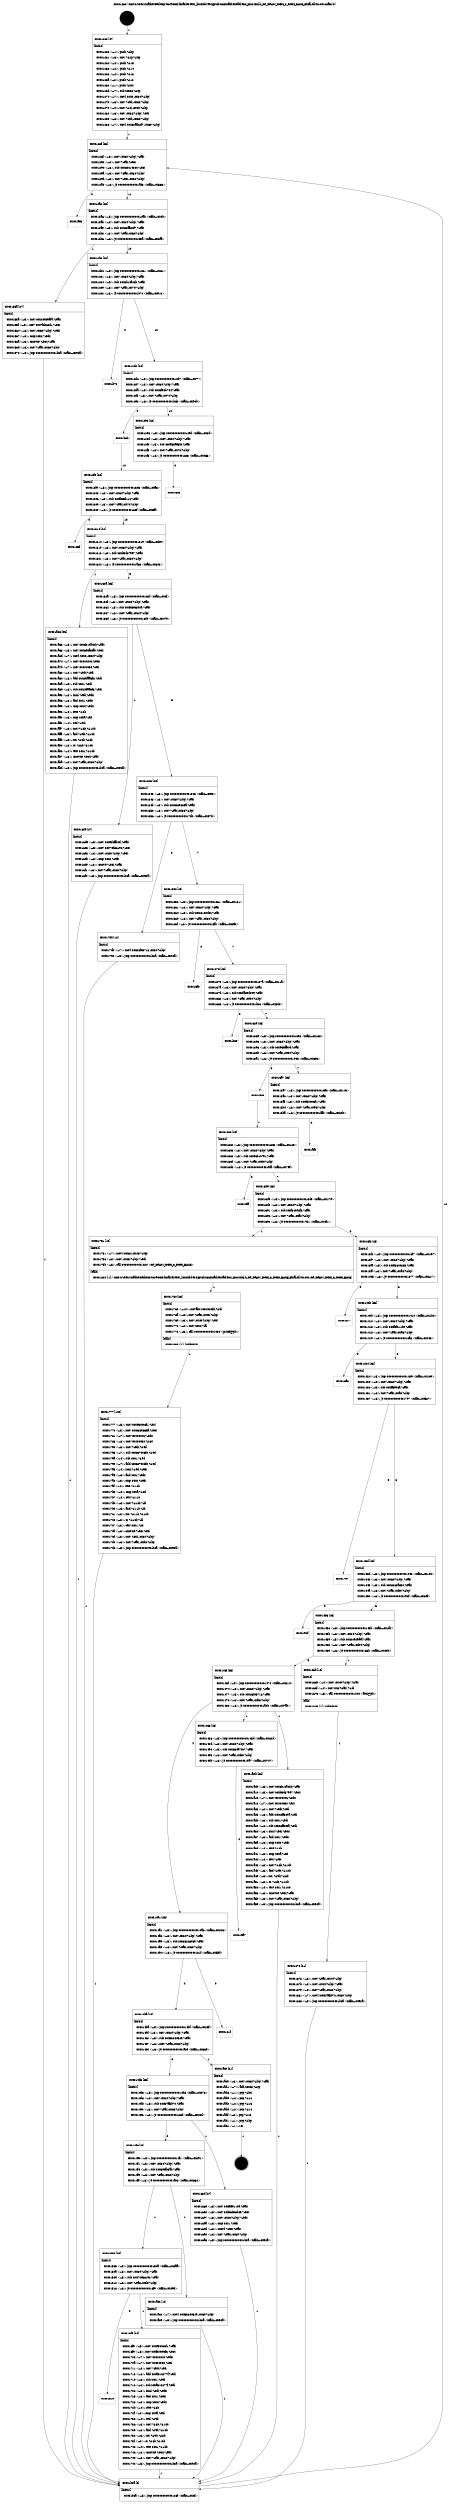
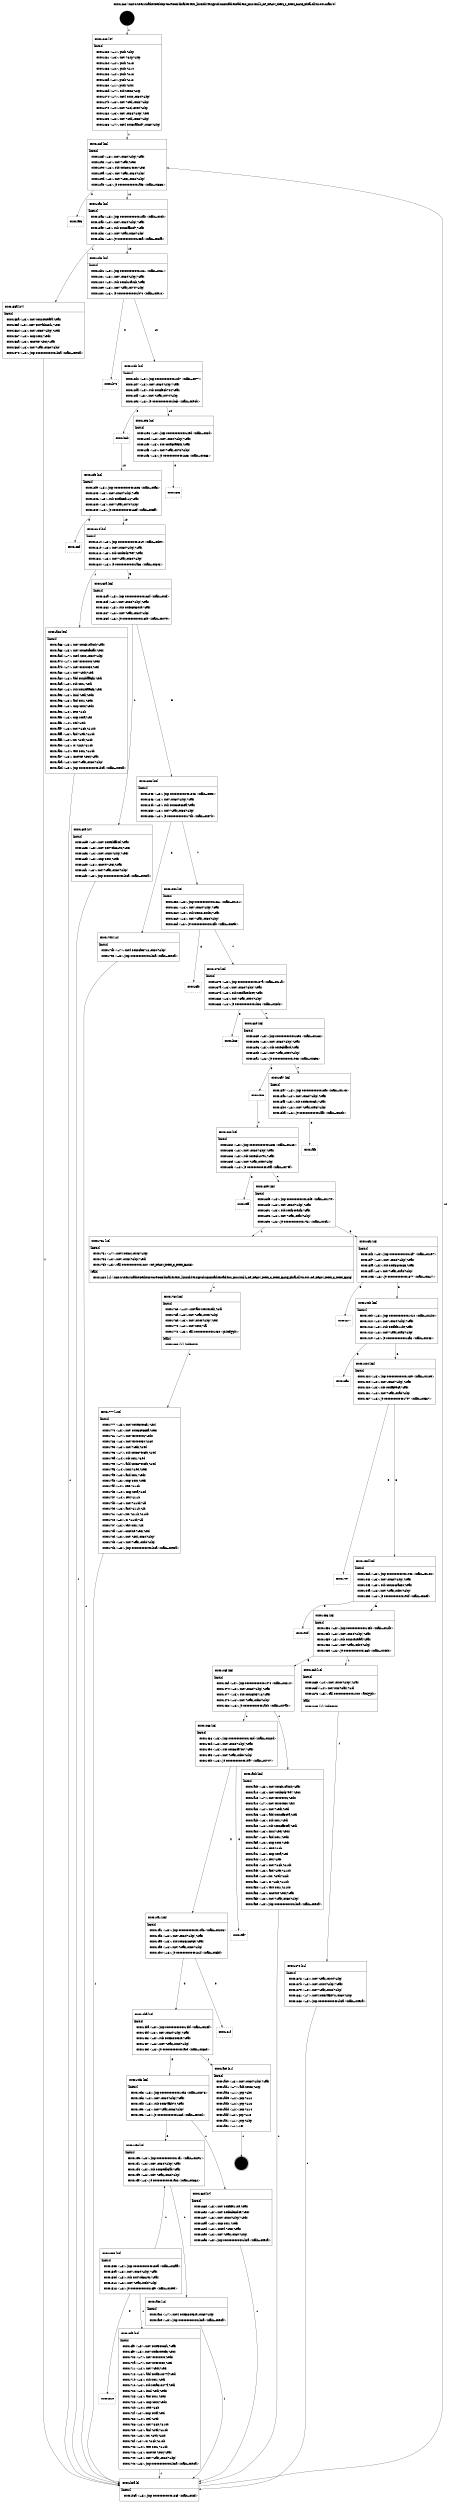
edge "0x40146f [25]" -> "0x4014a1 [25]": now "0x401488 [25]" -> "0x4014a1 [25]"
edge "0x4014ec [25]" -> "0x401505 [25]": reversed
